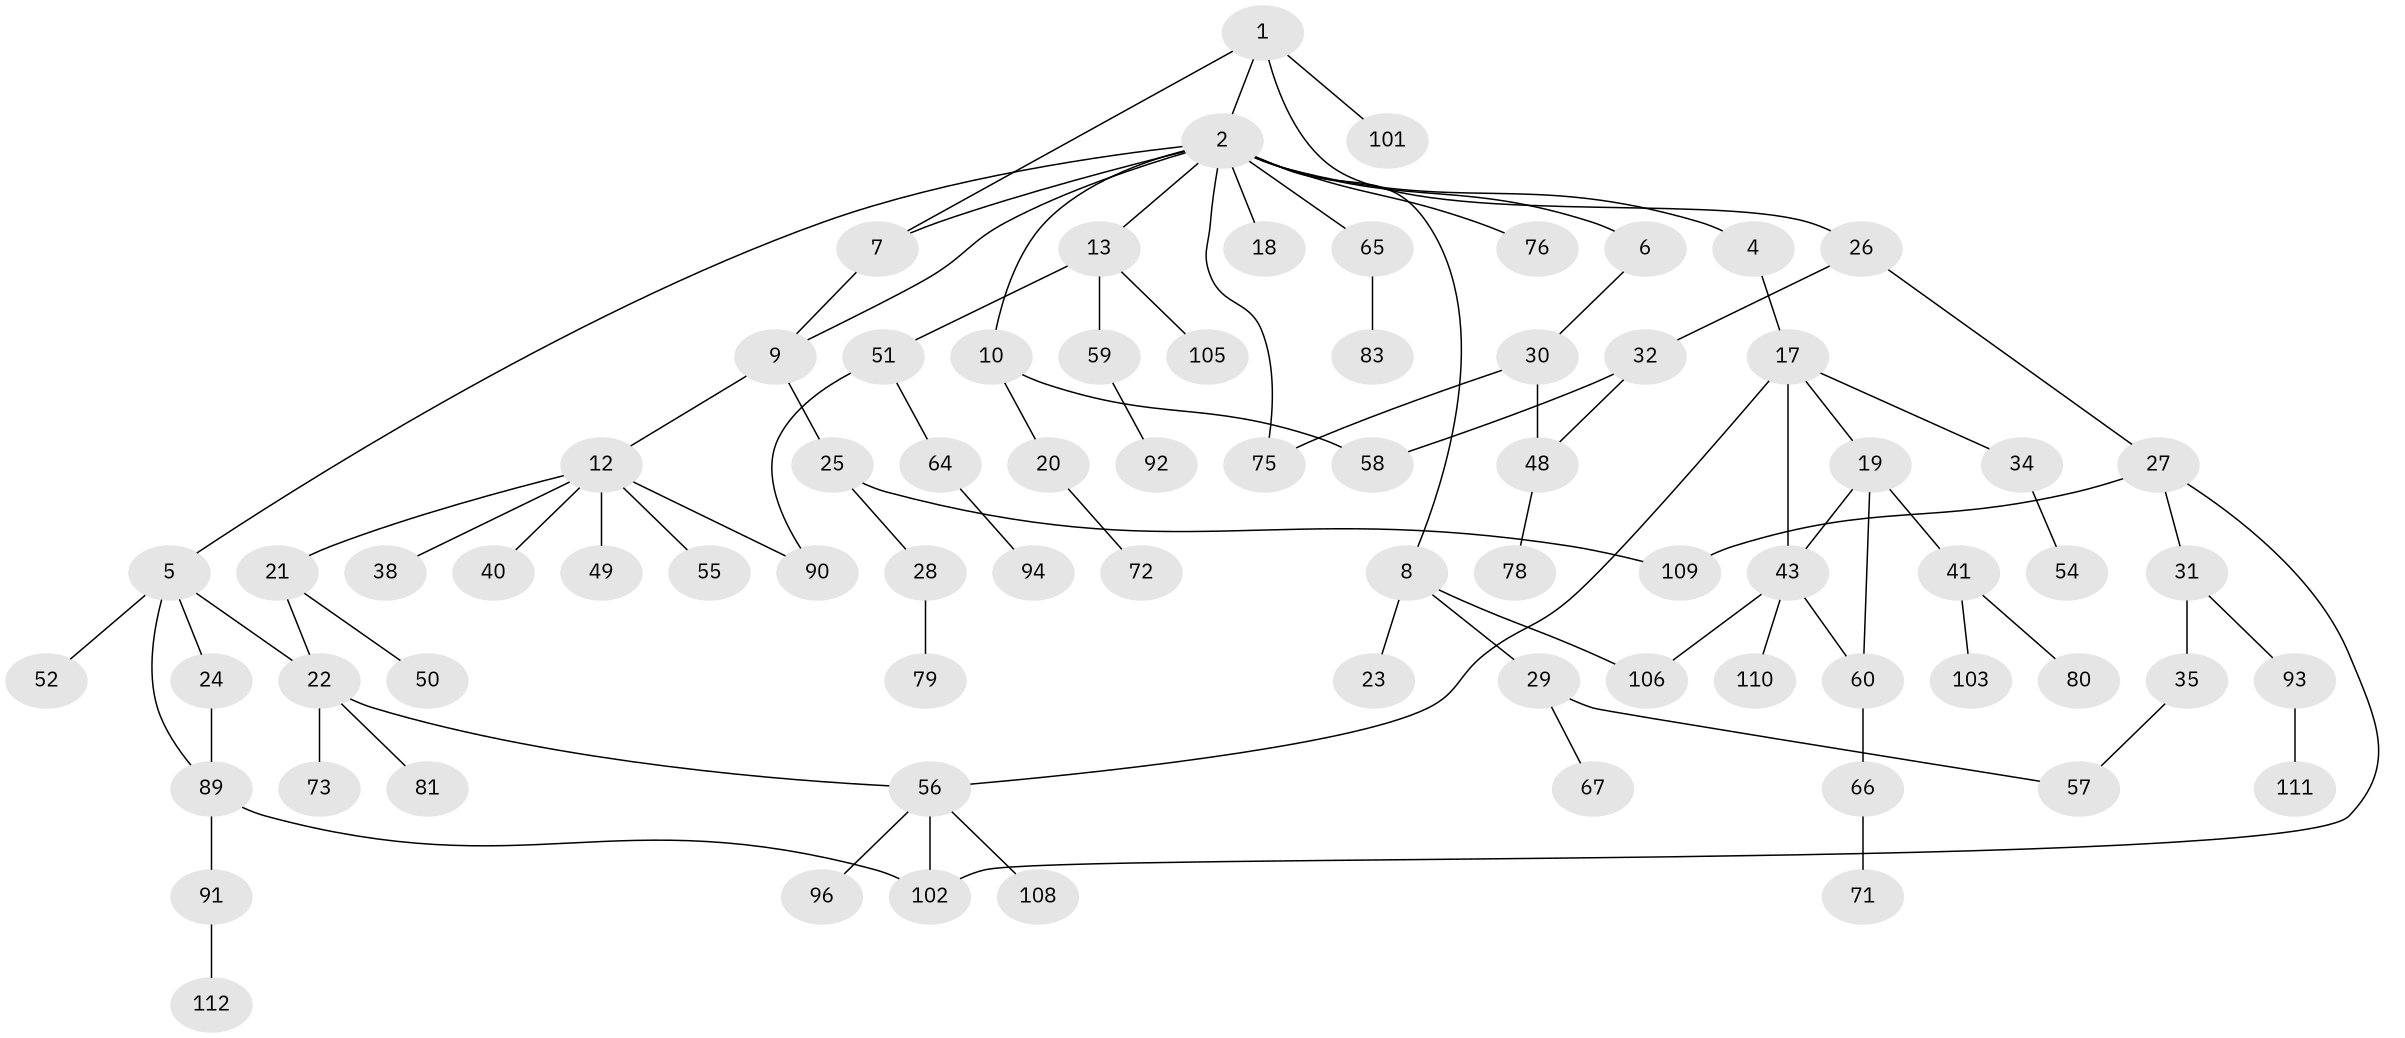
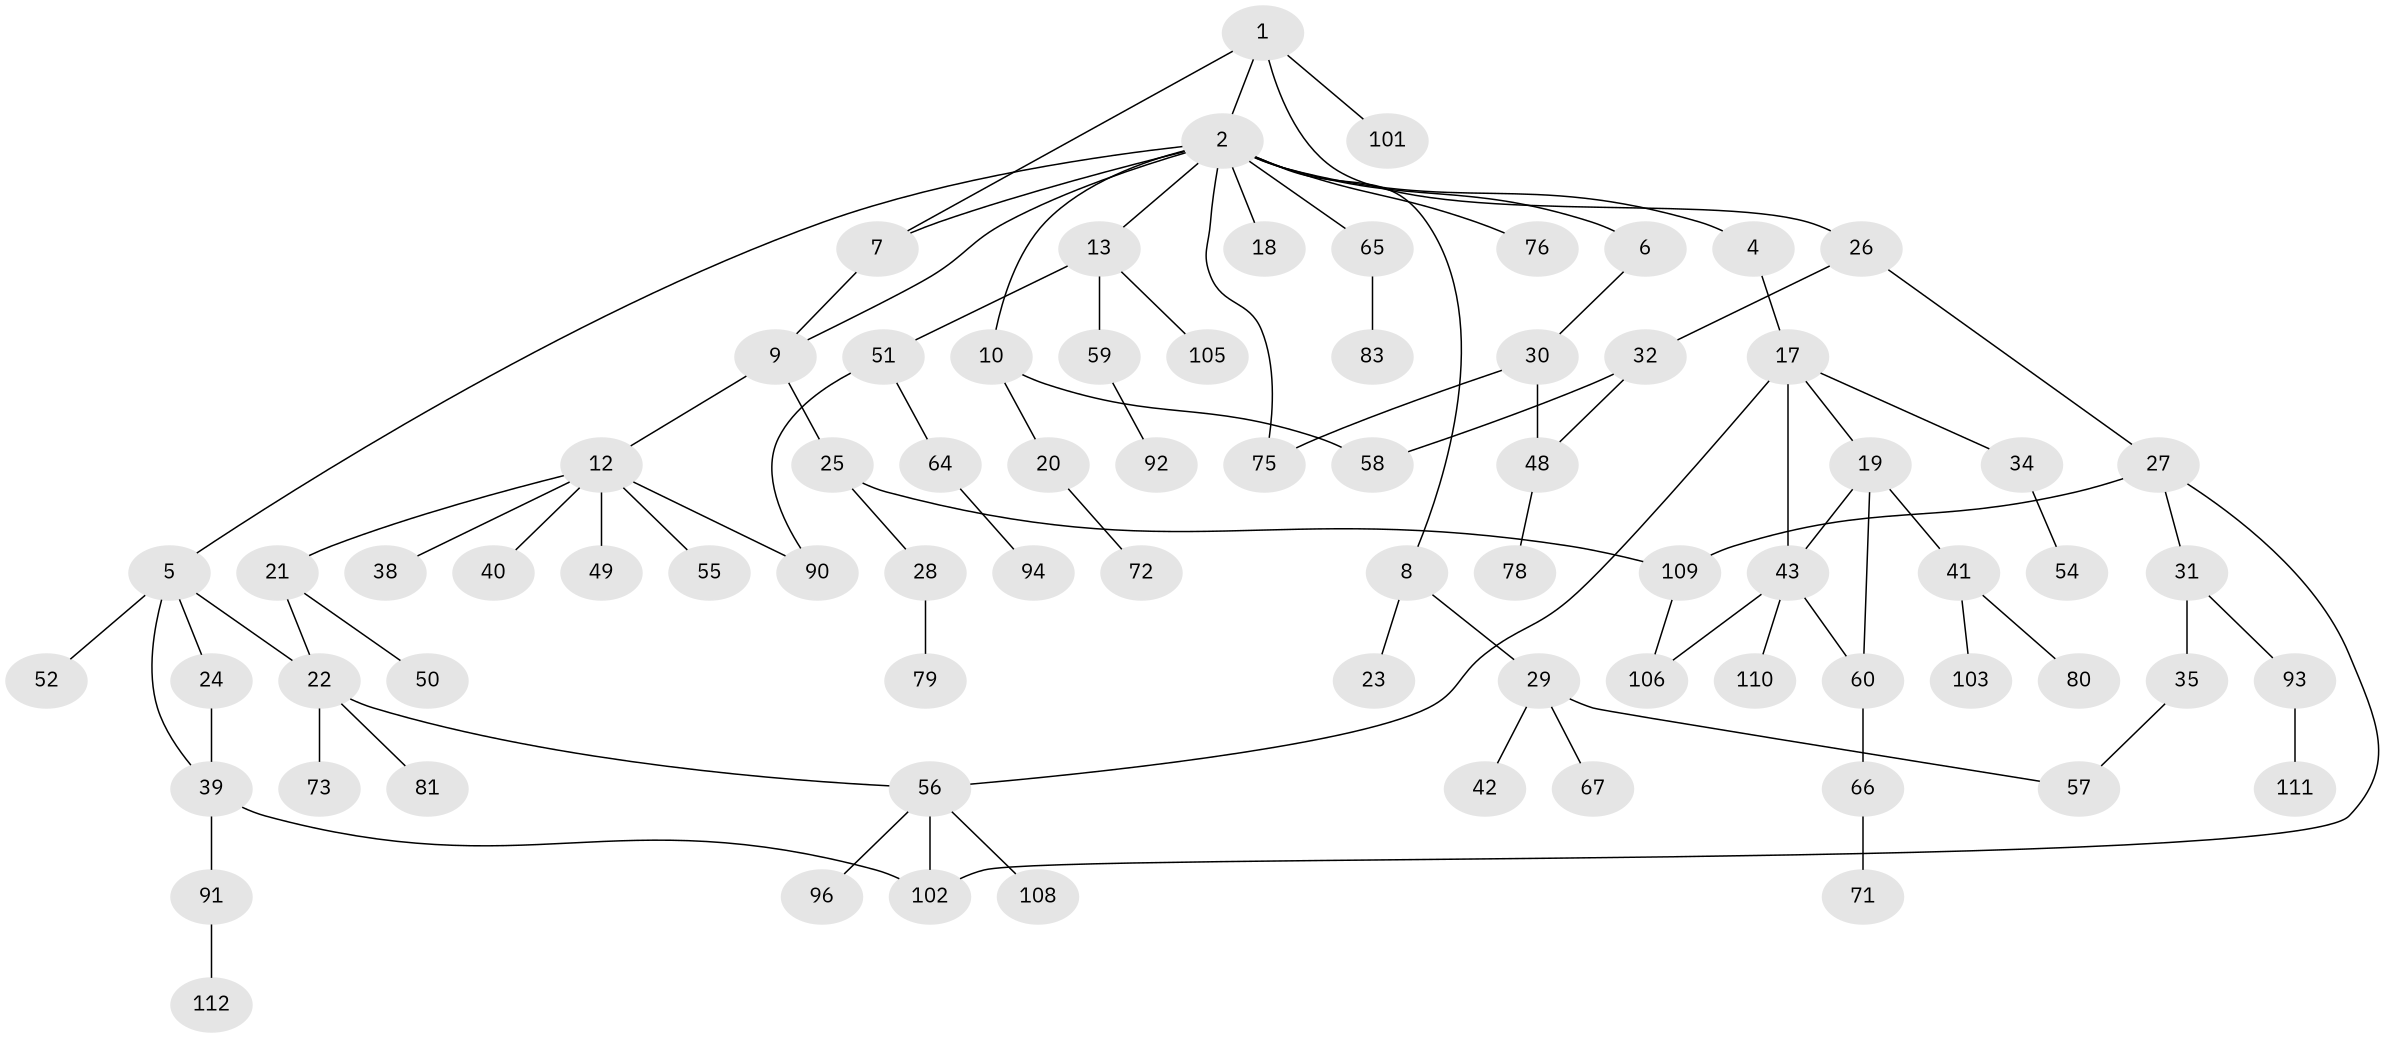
edge "8" -- "106": now "109" -- "106"
node "89": label "89" -> "39"
node "42": added
